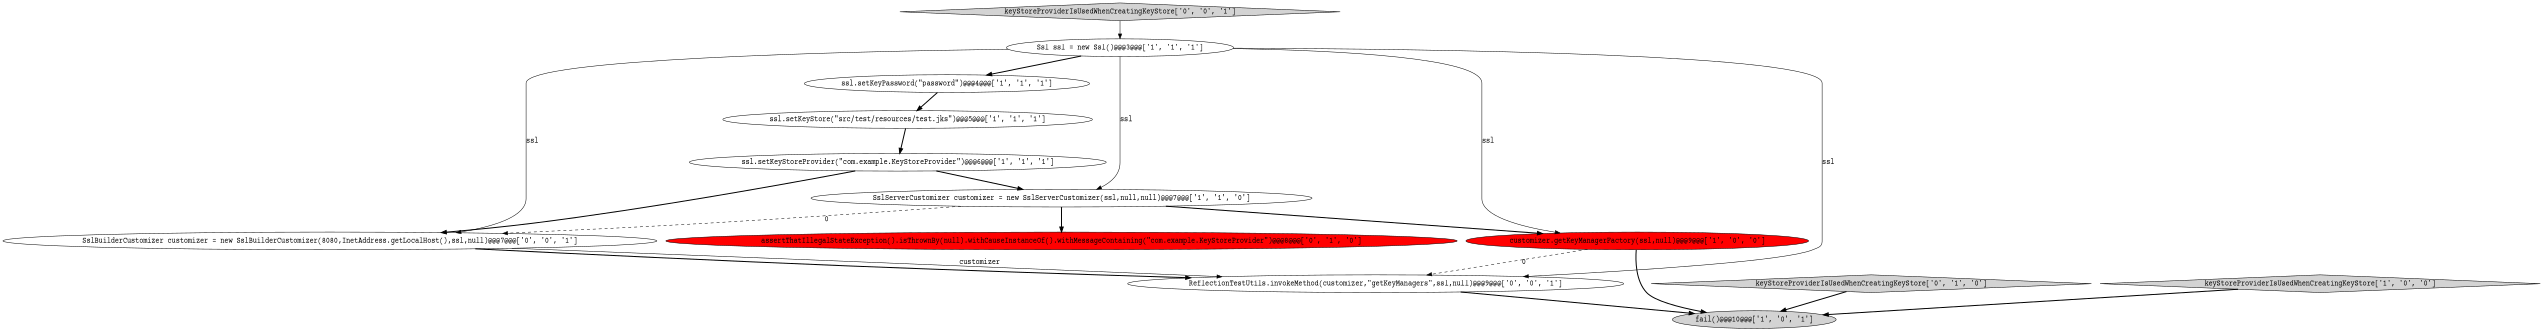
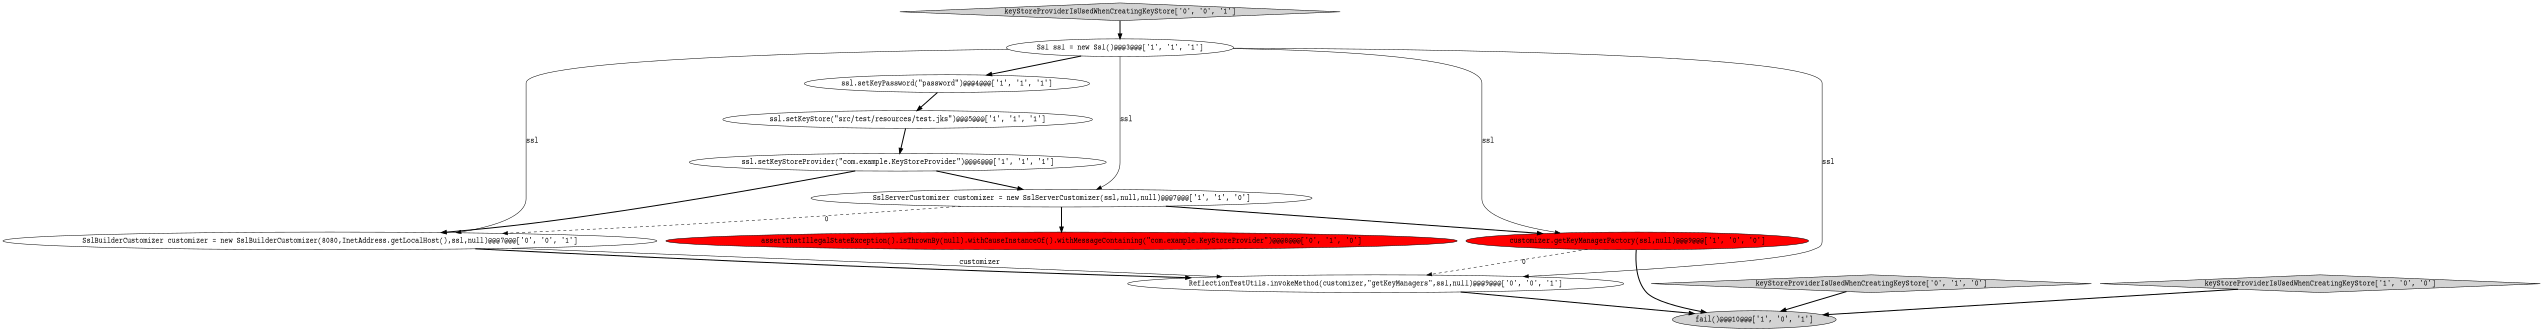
edge "keyStoreProviderIsUsedWhenCreatingKeyStore['0', '0', '1']" -> "Ssl ssl = new Ssl()@@@3@@@['1', '1', '1']": style solid -> bold
